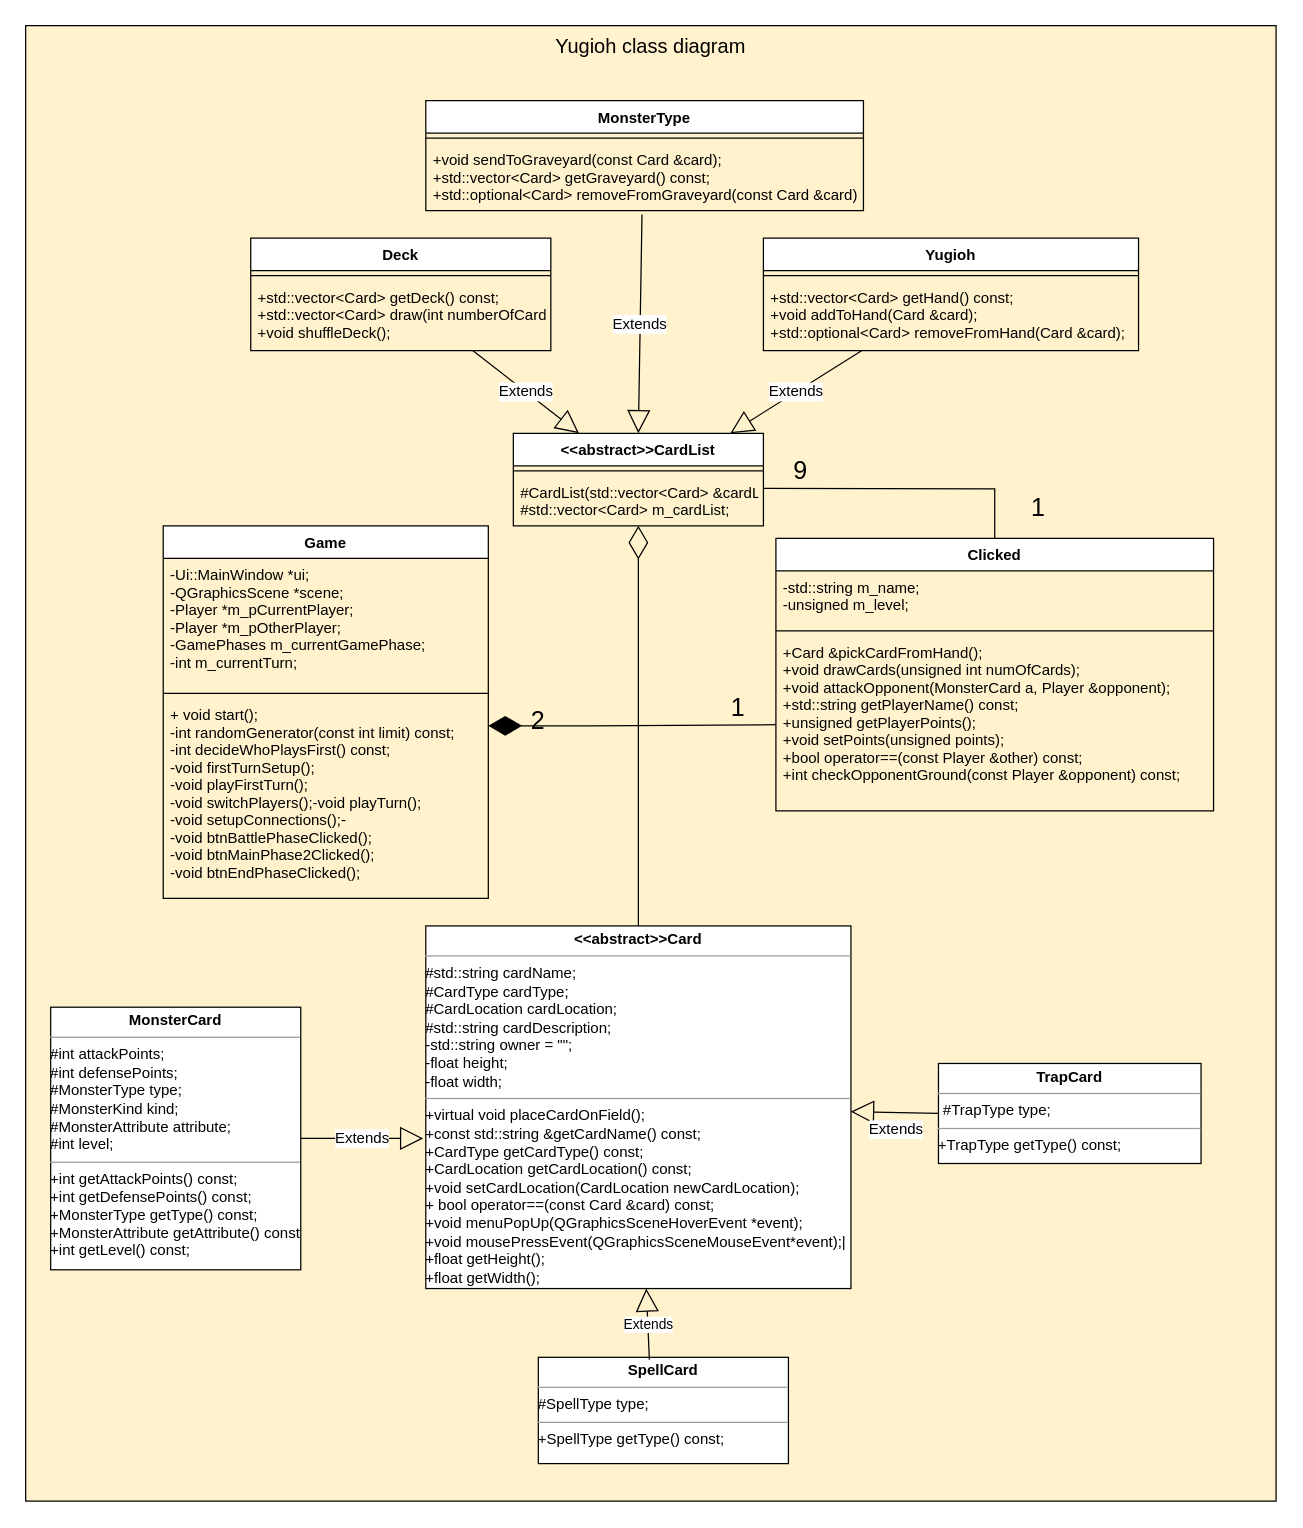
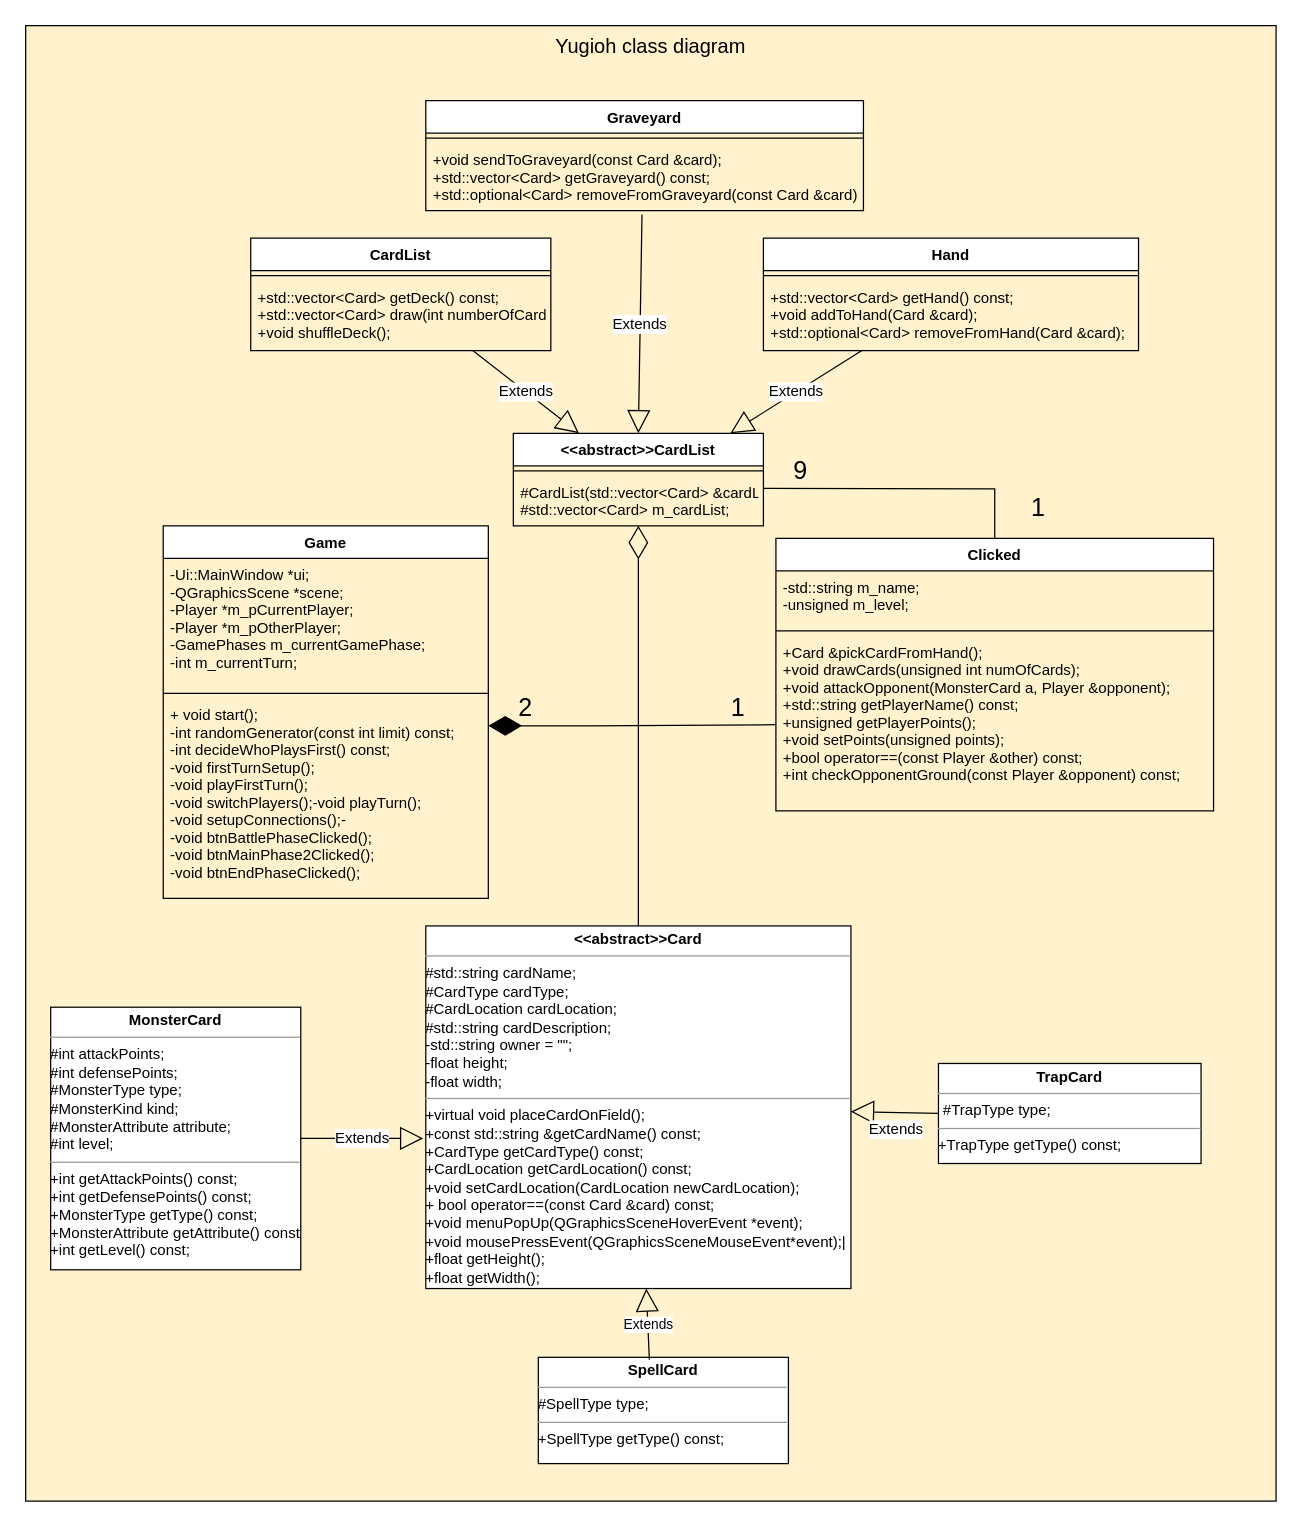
node "MonsterType": label "MonsterType" -> "Graveyard"
node "Deck": label "Deck" -> "CardList"
node "Yugioh": label "Yugioh" -> "Hand"
node "2": moved (538, 719) -> (526, 707)
